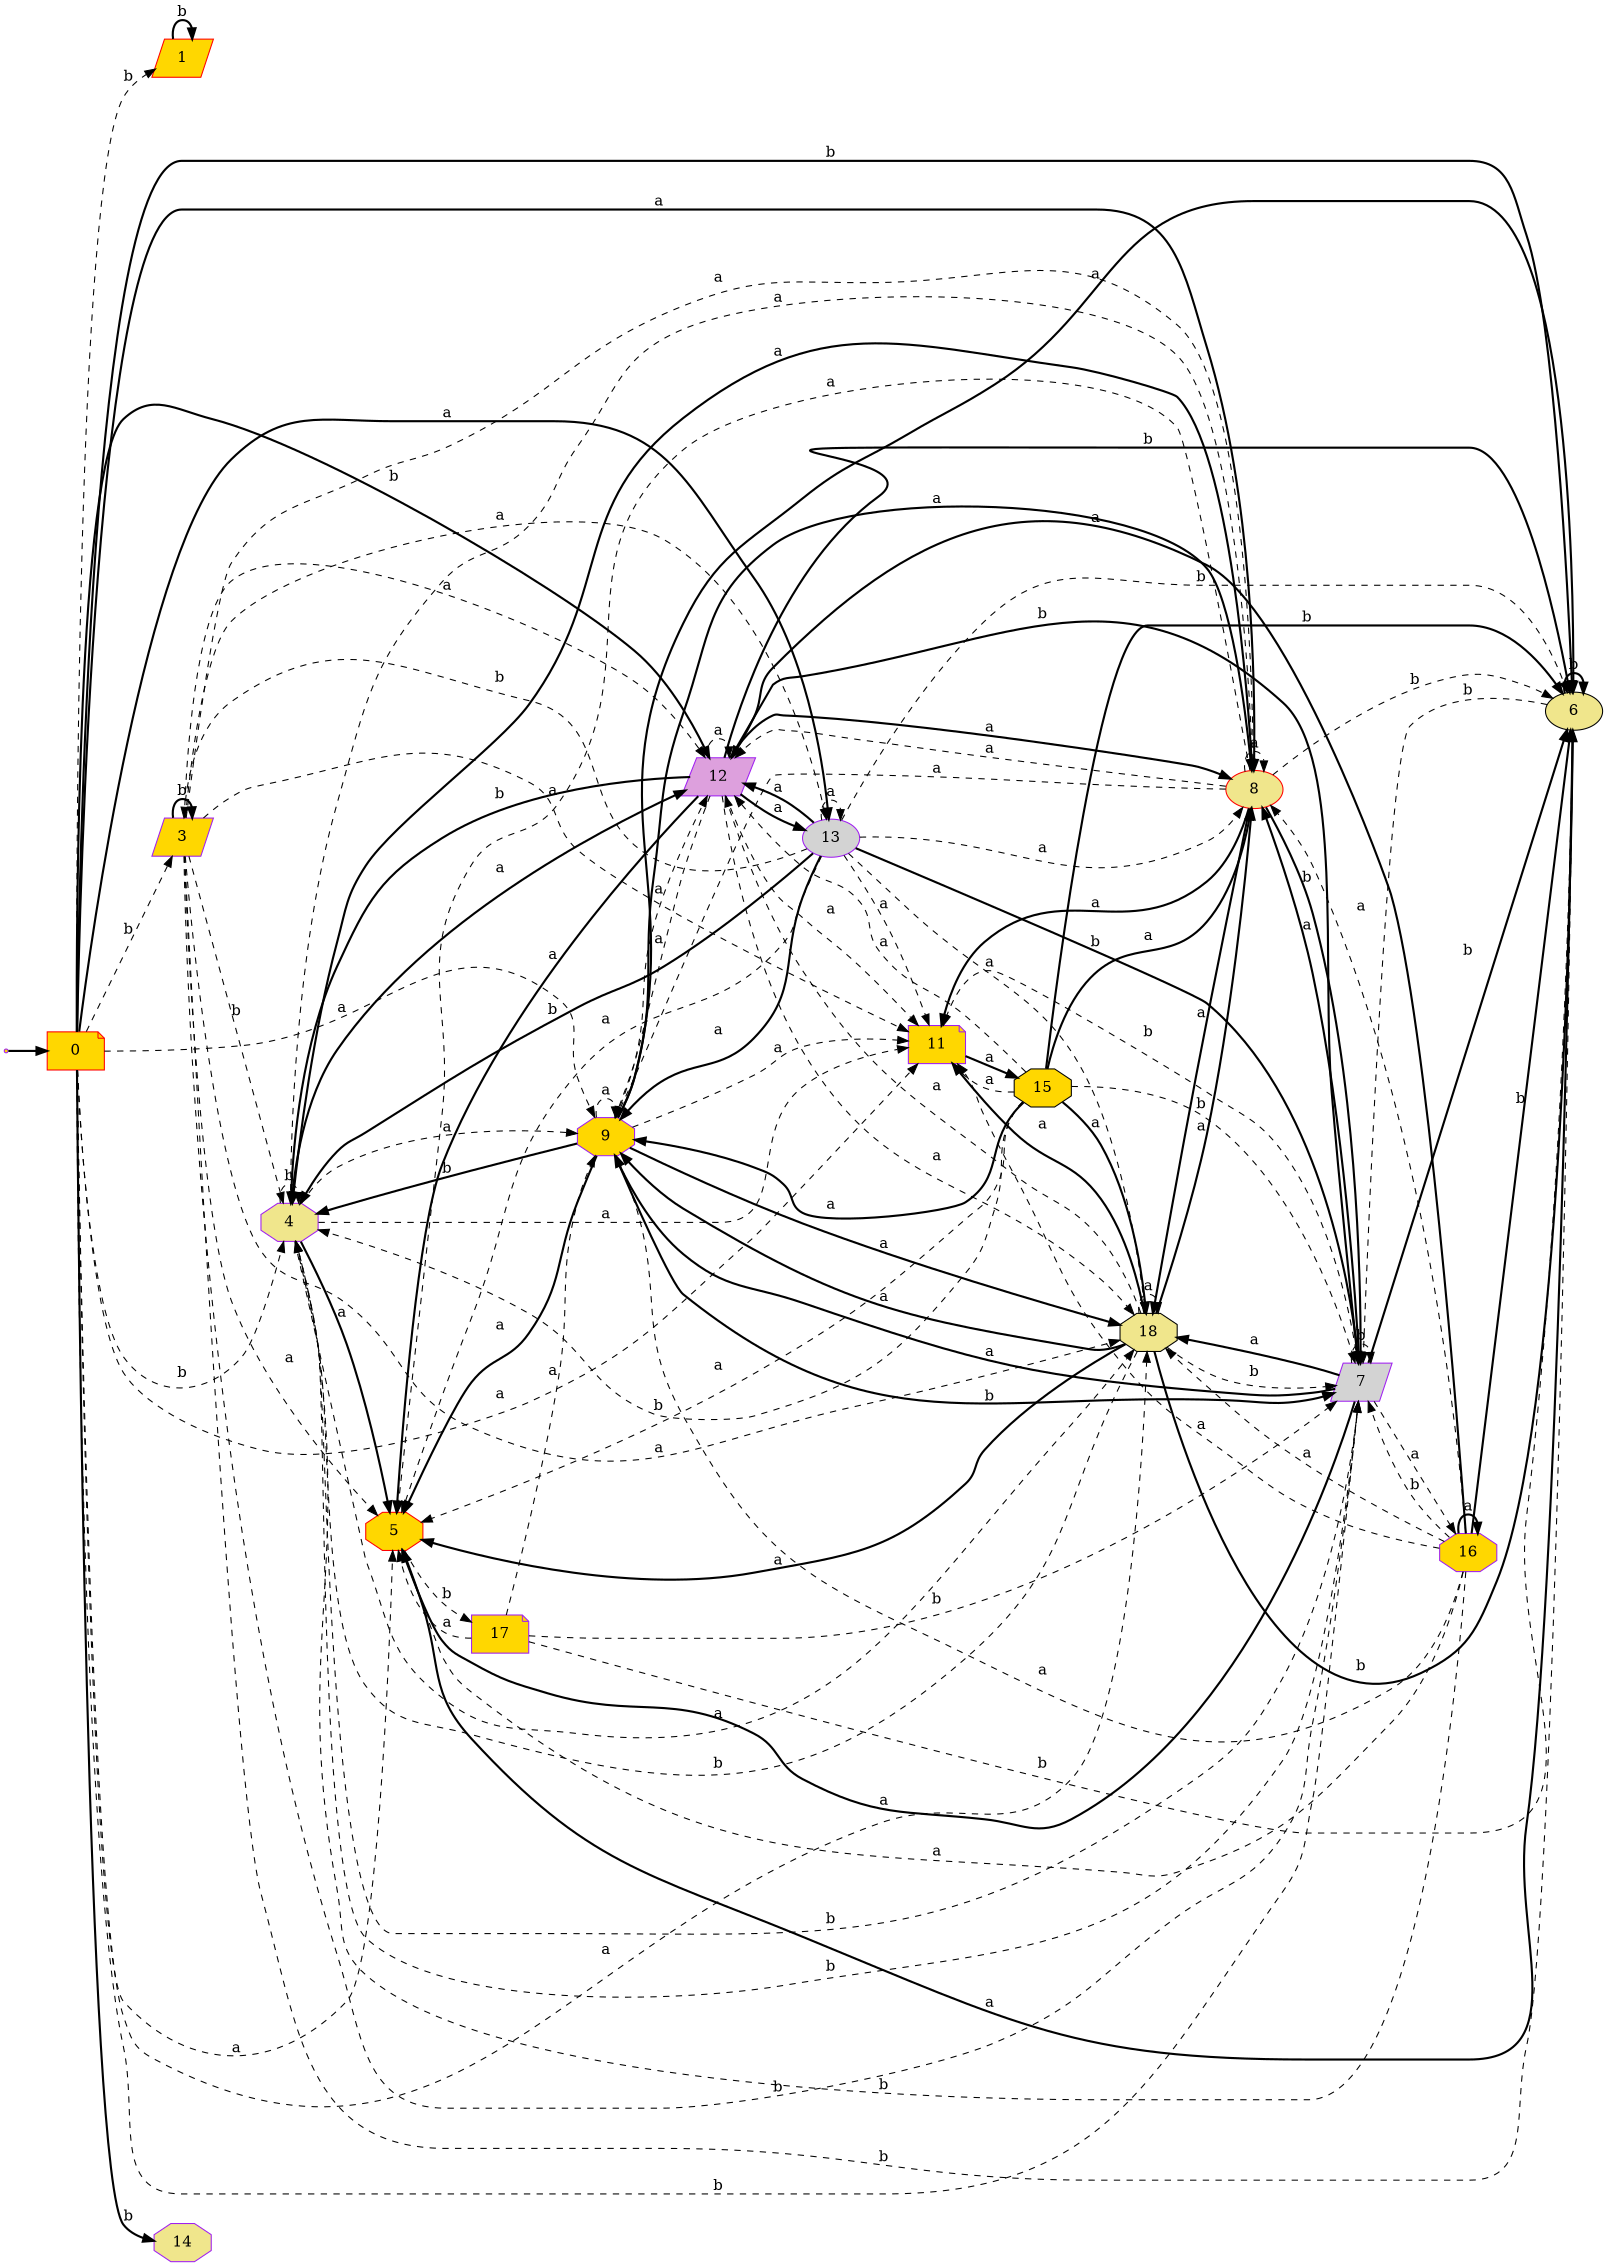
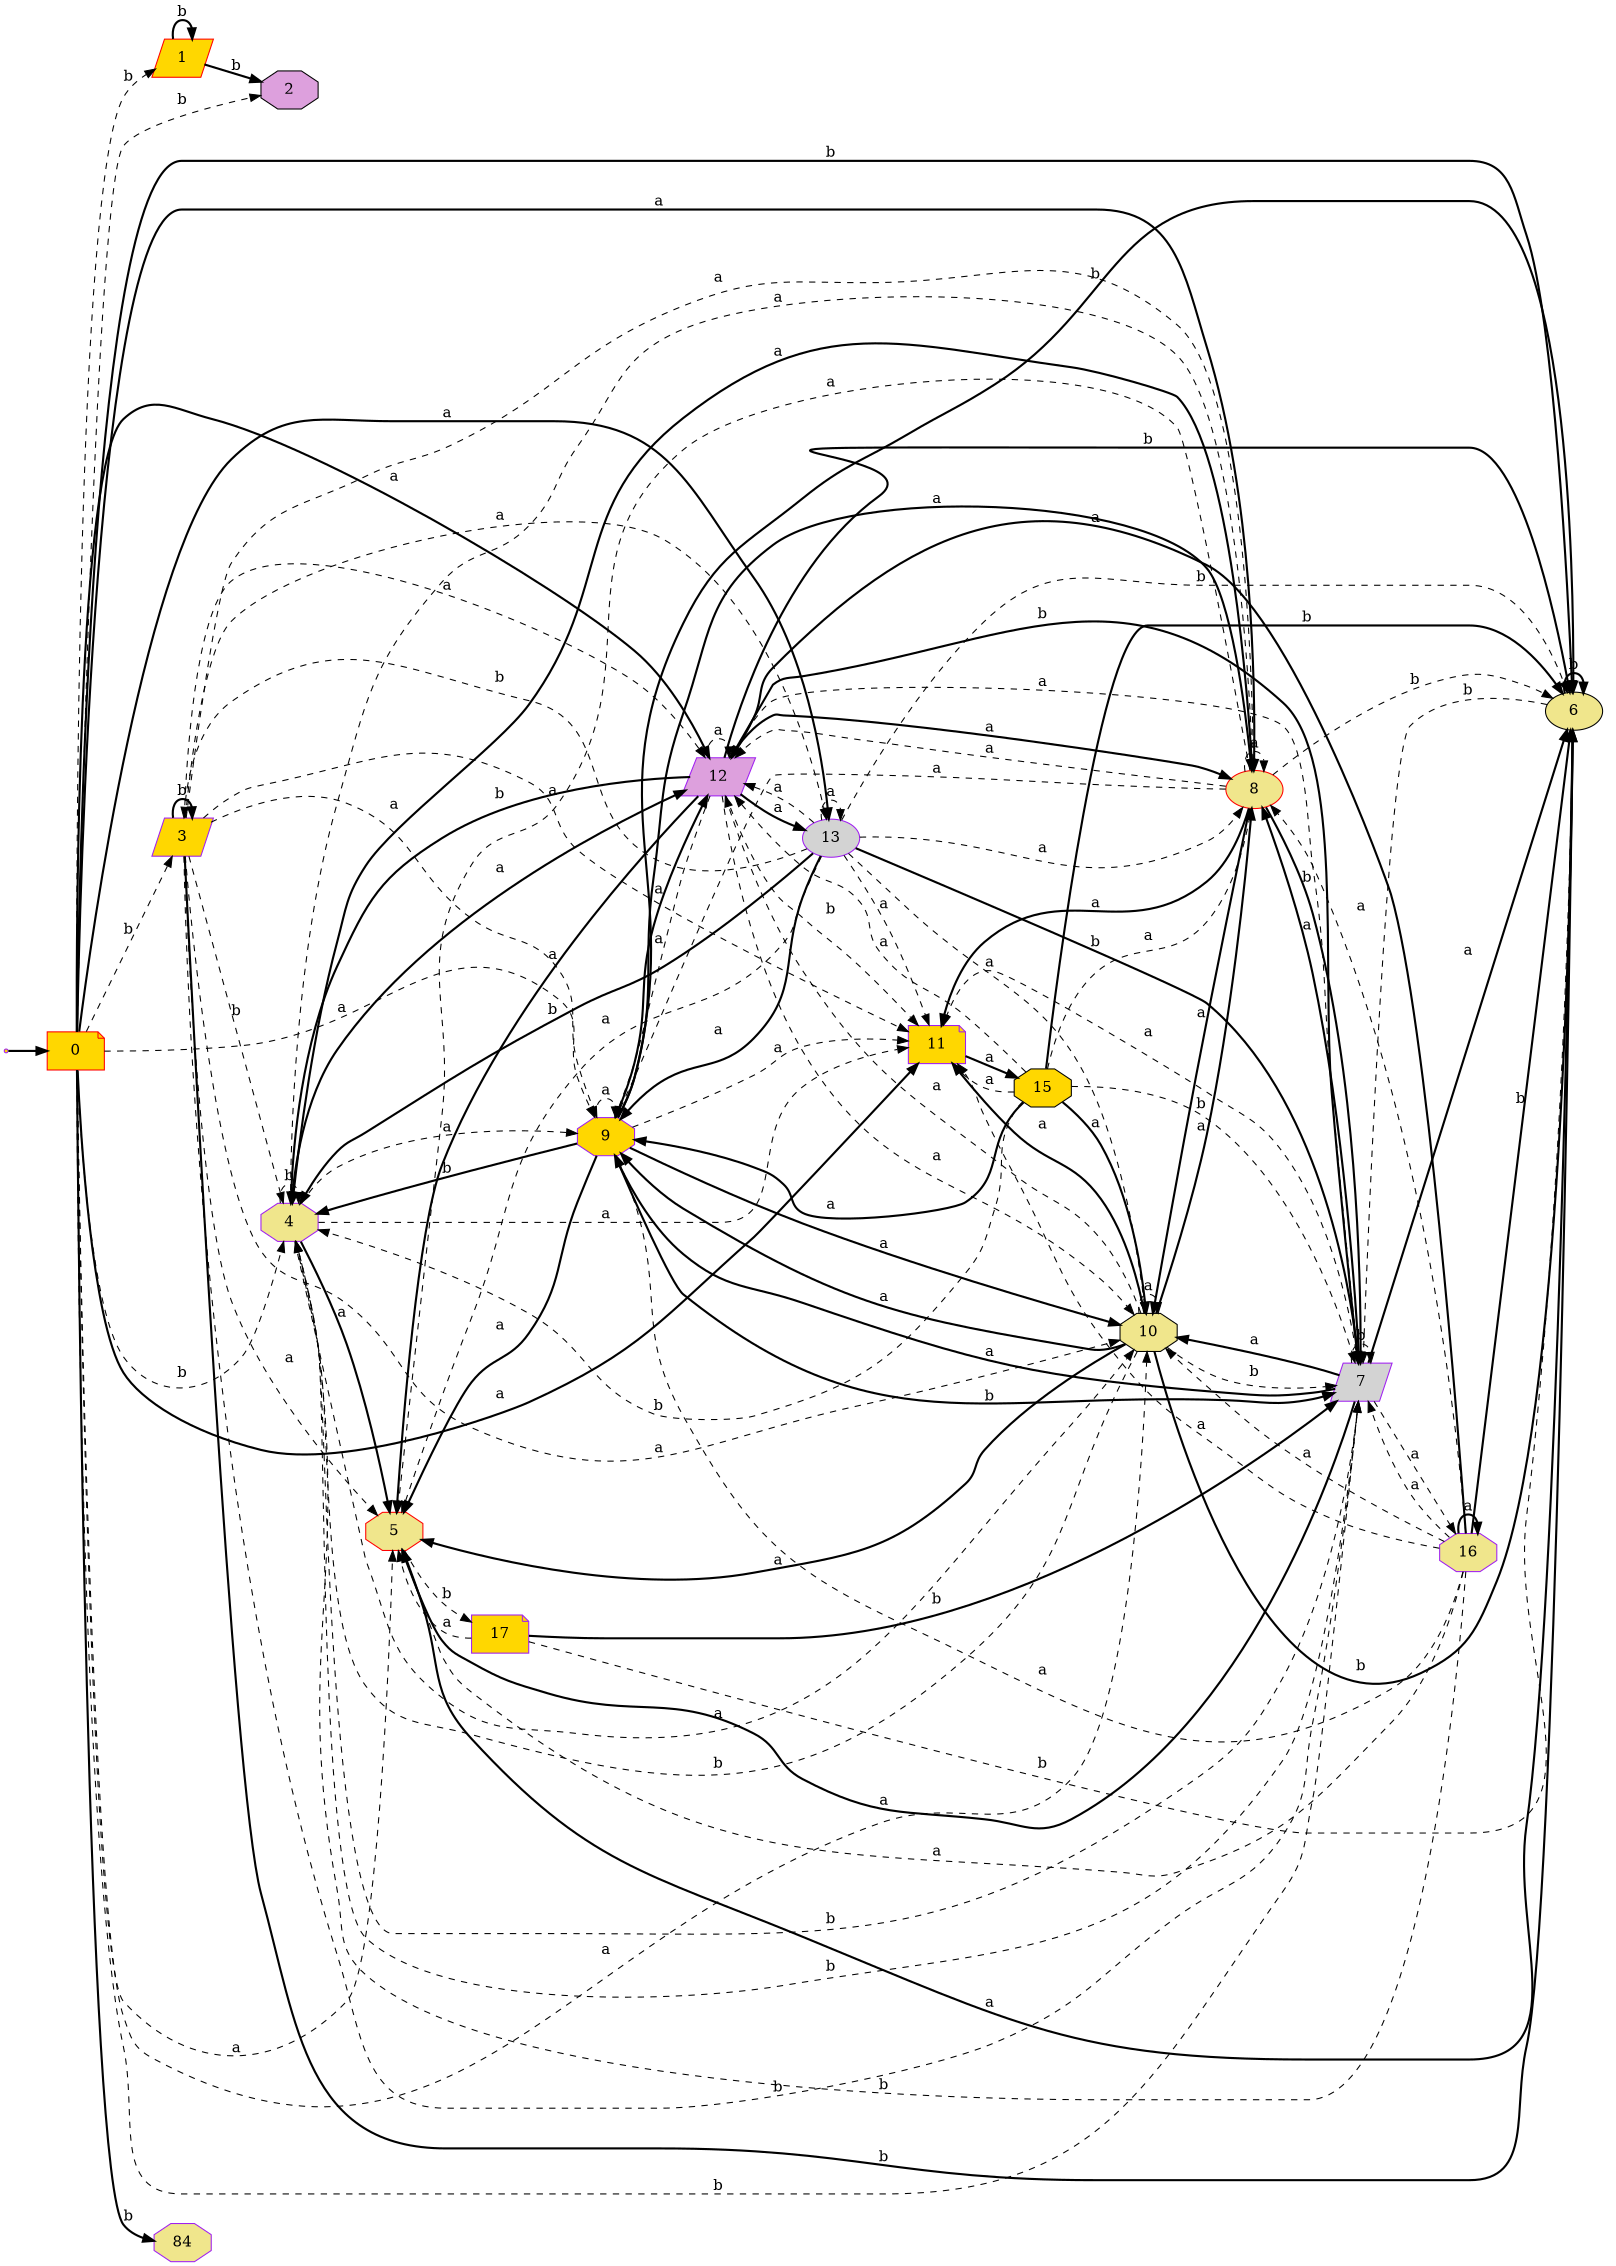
node "2": added
edge "9" -> "6": label "a" -> "b"
edge "0" -> "12": label "b" -> "a"
edge "7" -> "12": added, label "a"
edge "13" -> "12": style bold -> dashed
edge "12" -> "11": label "a" -> "b"
edge "9" -> "12": style dashed -> bold
edge "15" -> "8": style bold -> dashed
edge "7" -> "6": label "b" -> "a"
edge "7" -> "11": label "b" -> "a"
node "18": label "18" -> "10"
edge "15" -> "5": removed, label "a"
edge "17" -> "9": now "3" -> "9"
edge "0" -> "11": style dashed -> bold
edge "16" -> "7": label "b" -> "a"
node "5": fillcolor gold -> khaki
node "16": fillcolor gold -> khaki
edge "17" -> "7": style dashed -> bold
edge "3" -> "6": style dashed -> bold
node "14": label "14" -> "84"
